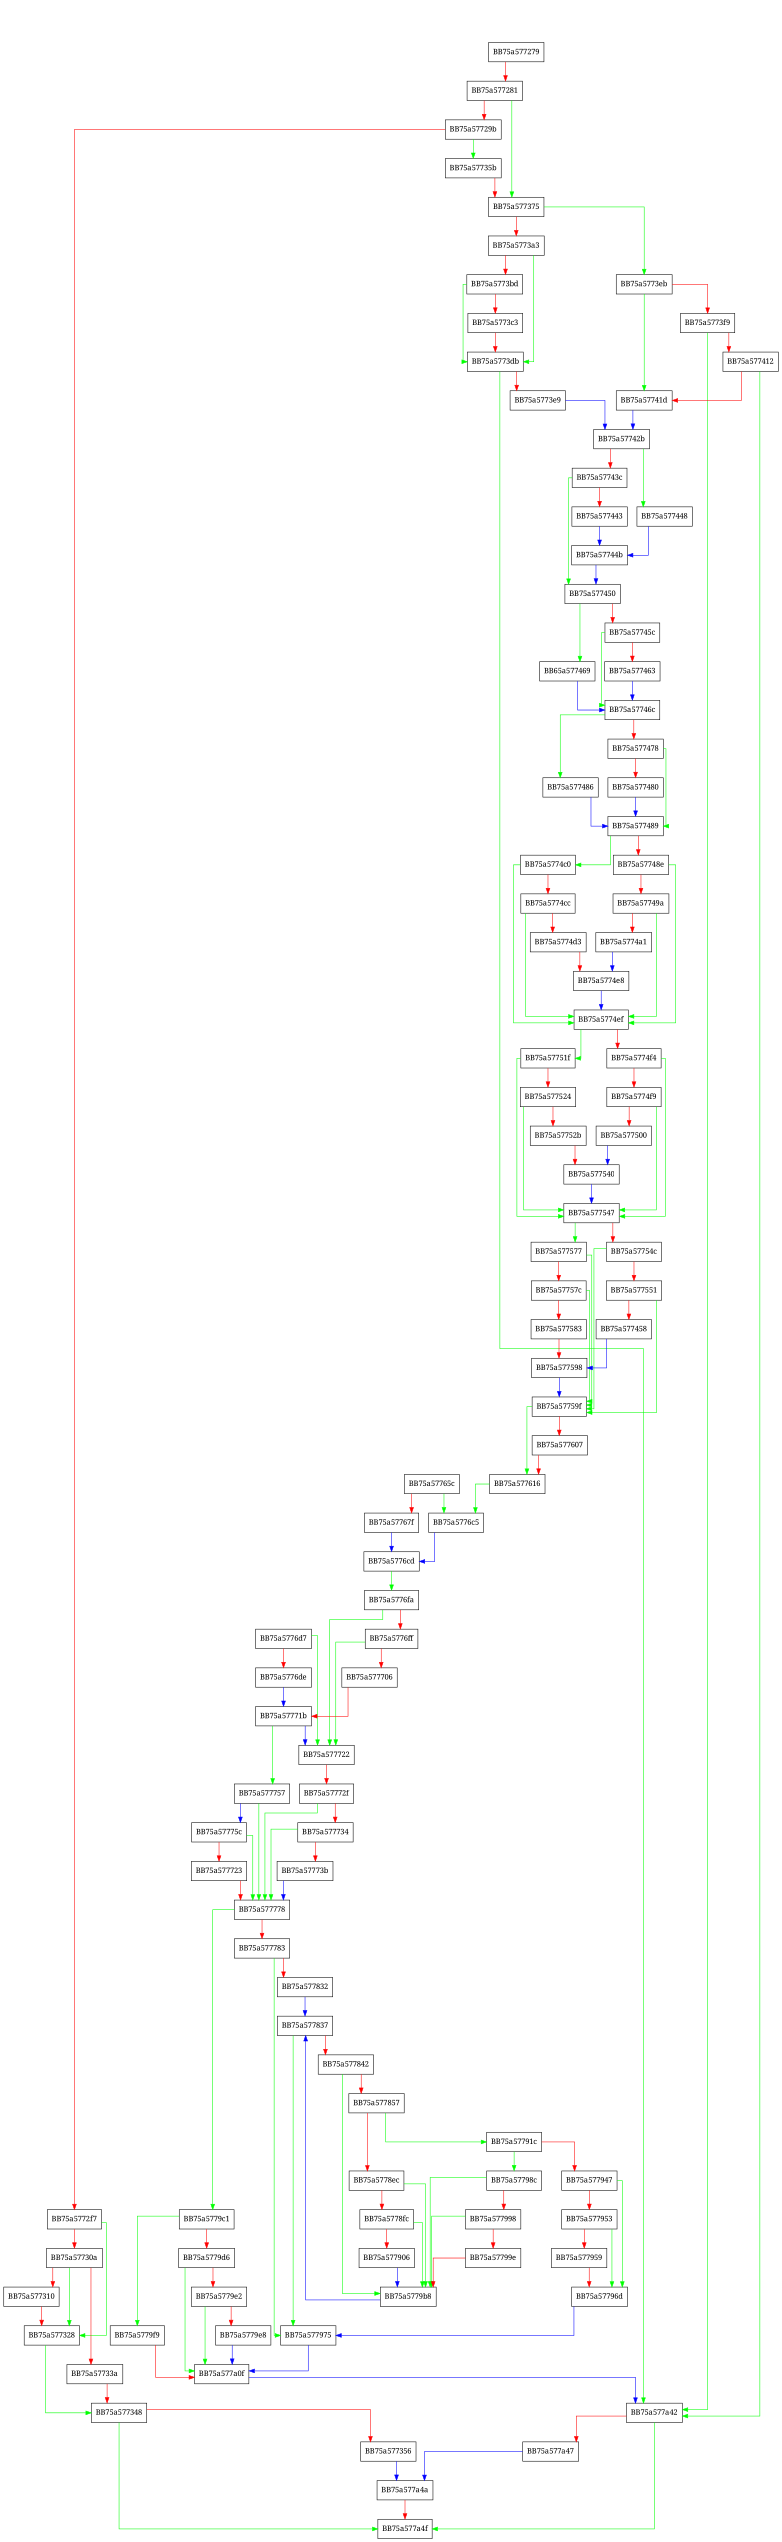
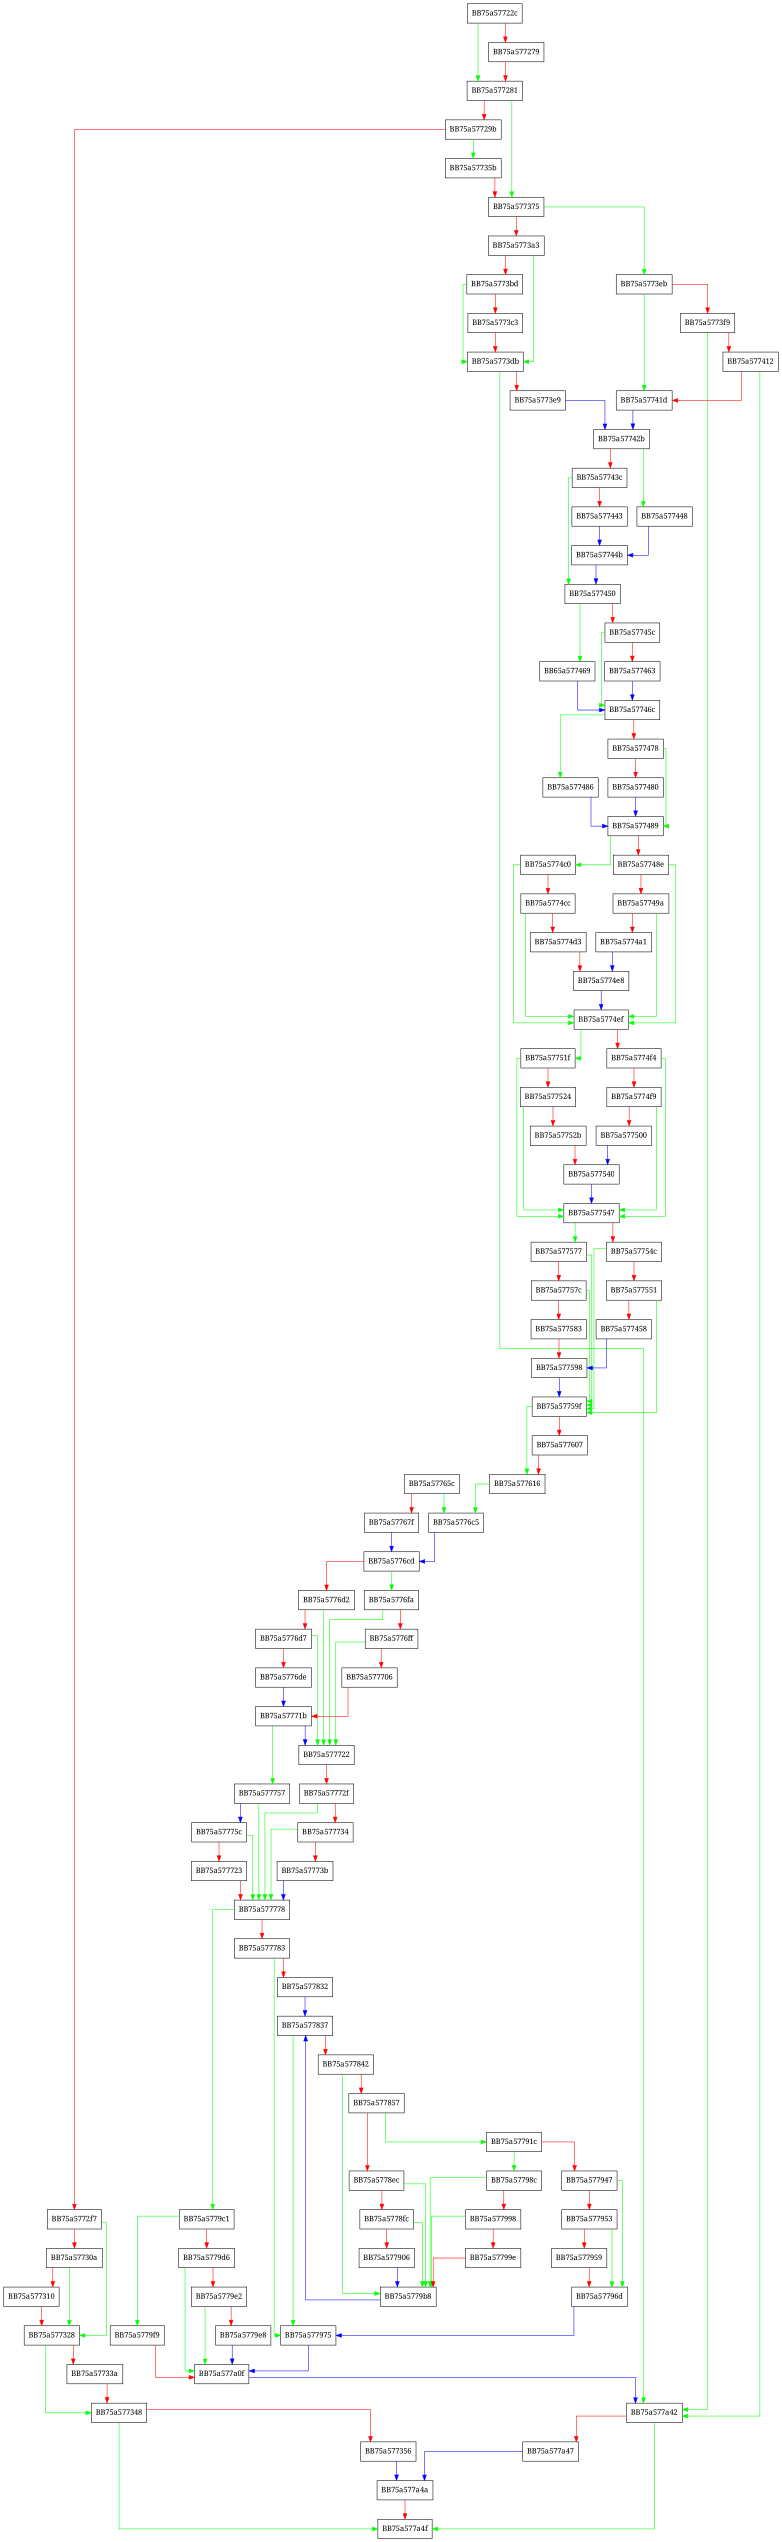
node "BB75a57722c": added
node "BB75a5776d2": added
edge "BB75a57730a" -> "BB75a57733a": now "BB75a577328" -> "BB75a57733a"
